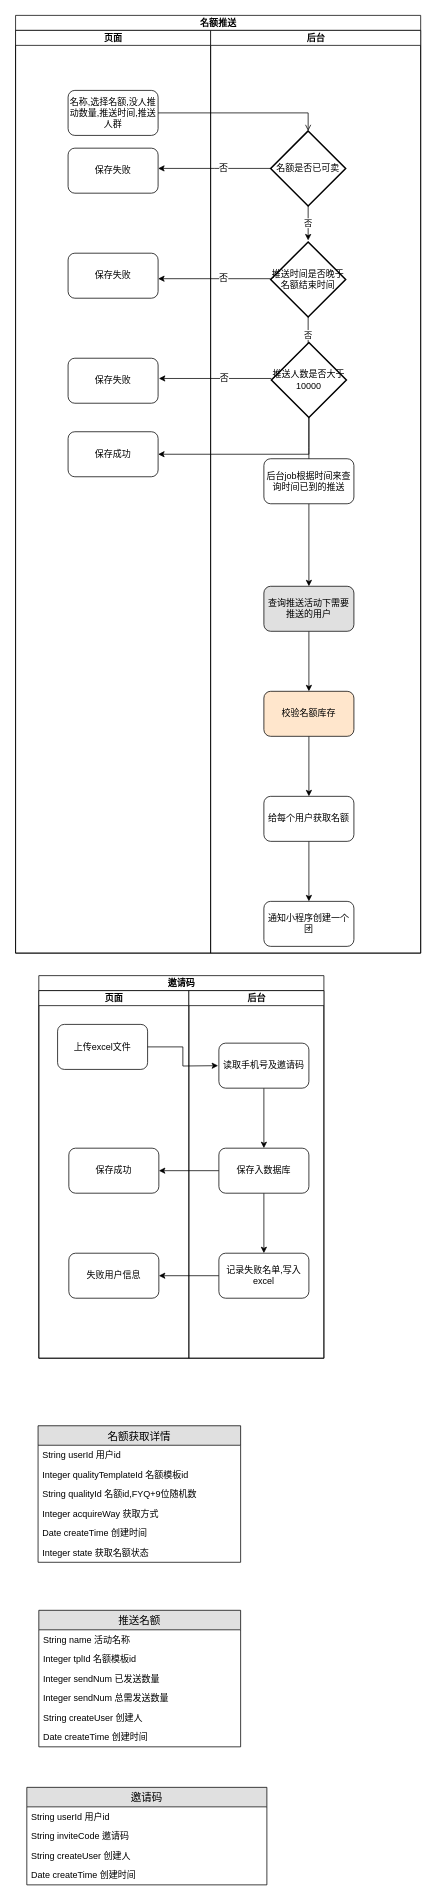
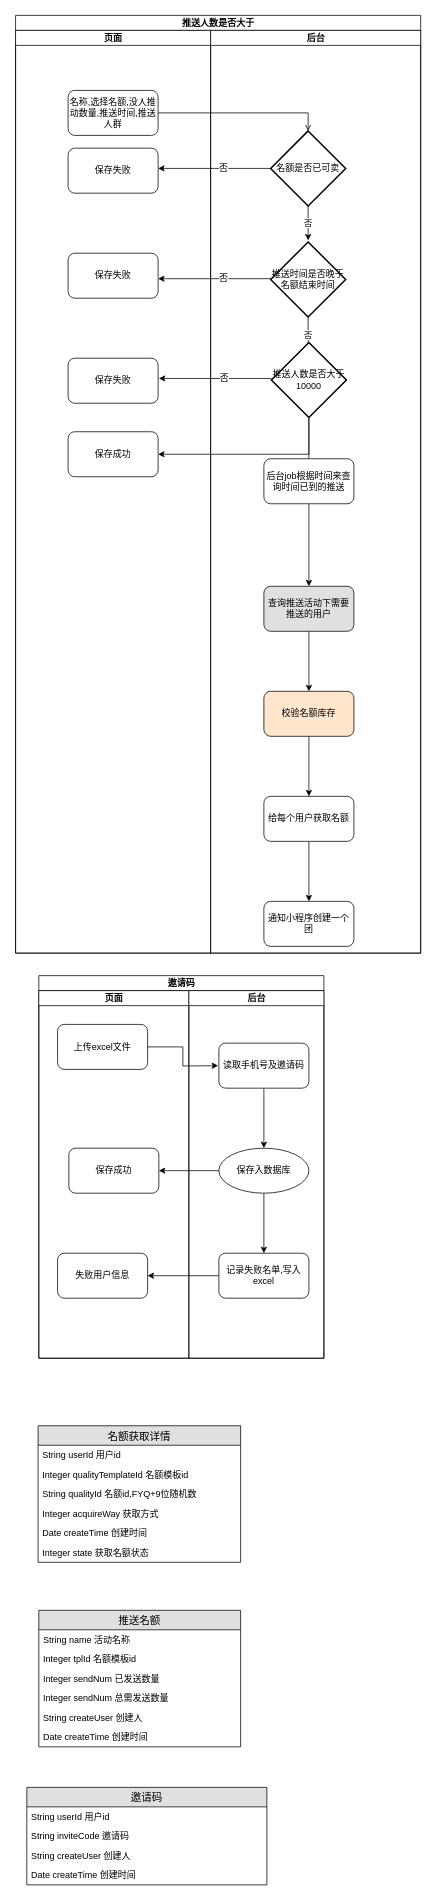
node "名额推送": label "名额推送" -> "推送人数是否大于"
node "保存入数据库": shape rounded rectangle -> ellipse
node "失败用户信息": moved (114, 1275) -> (102, 1275)
